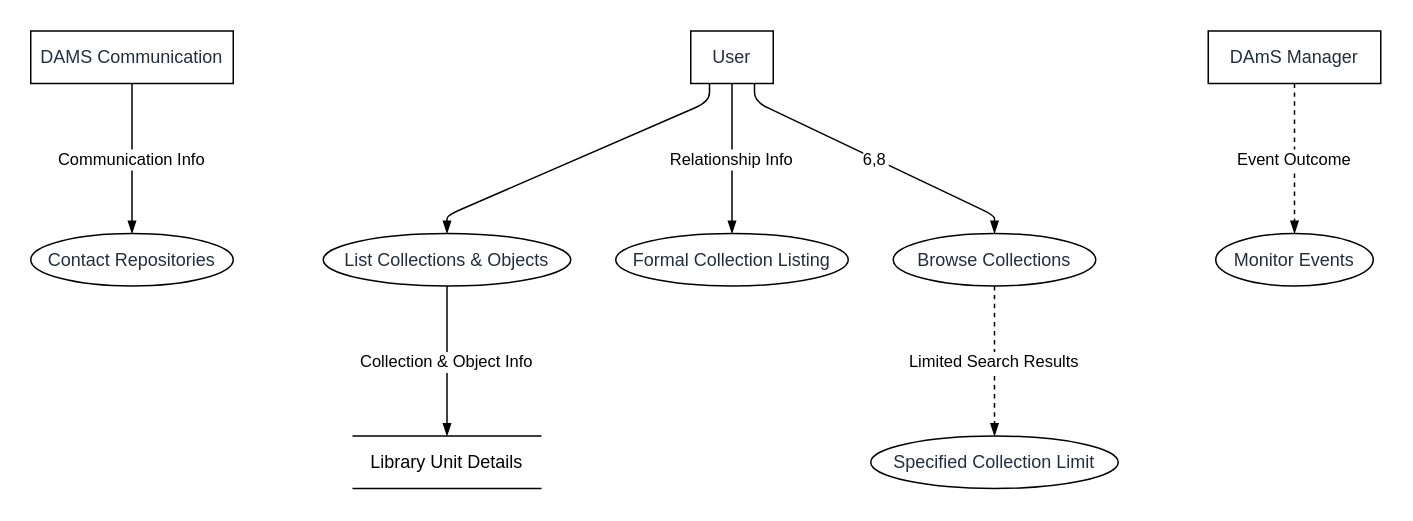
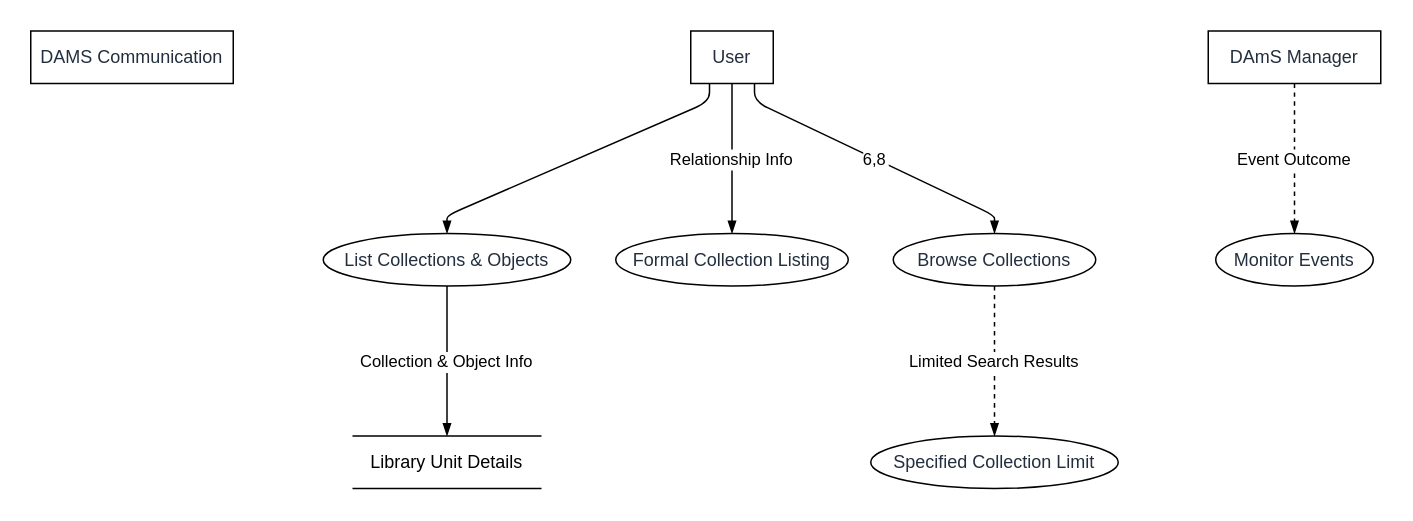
edge "DAMS Communication" -> "Contact Repositories": removed, label "Communication Info"
node "Contact Repositories": removed
